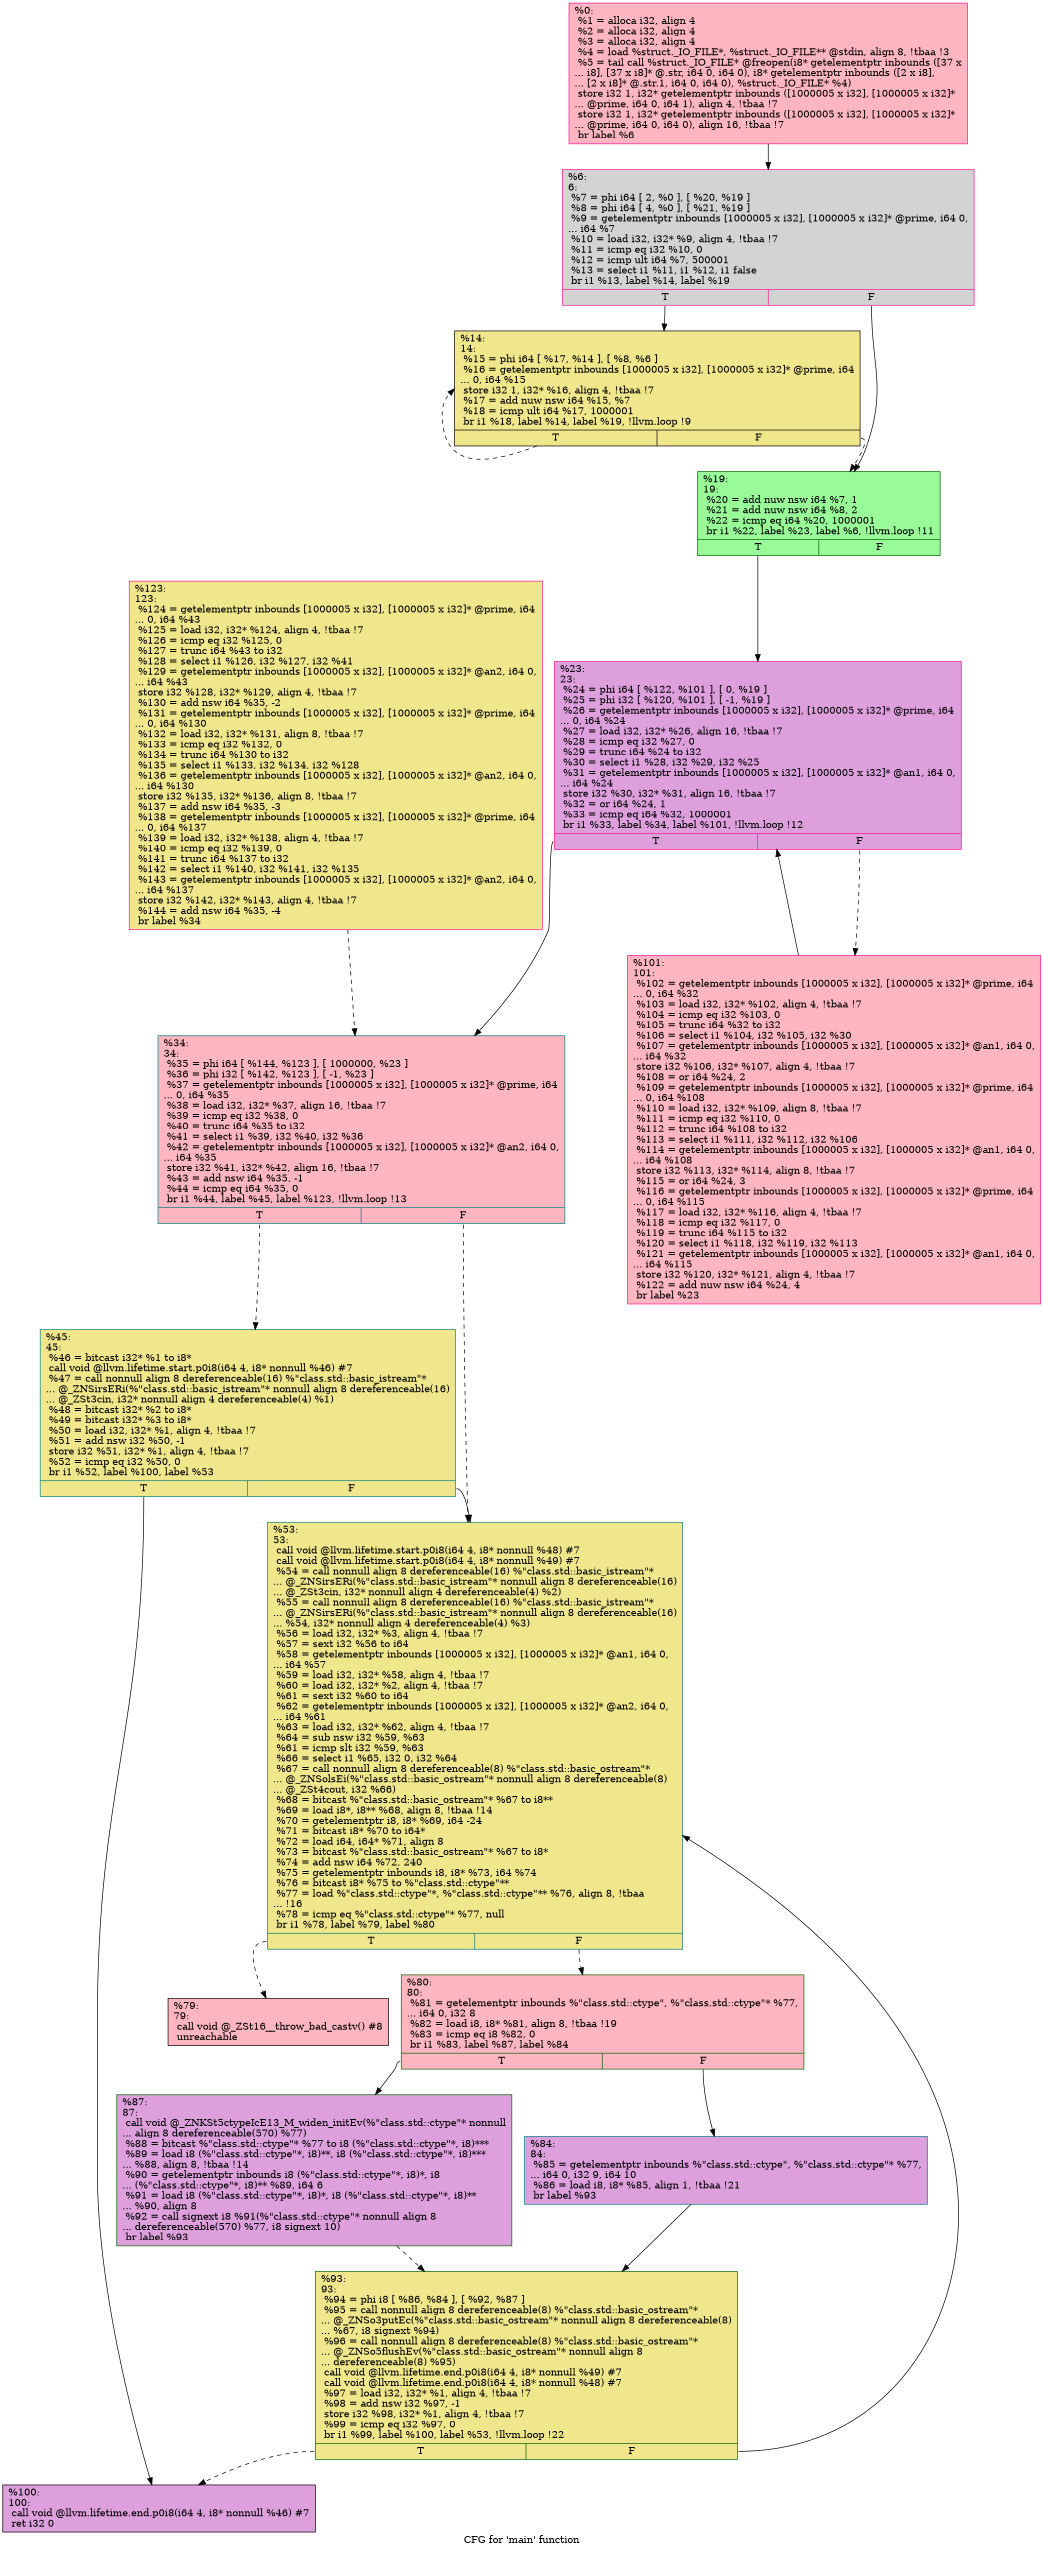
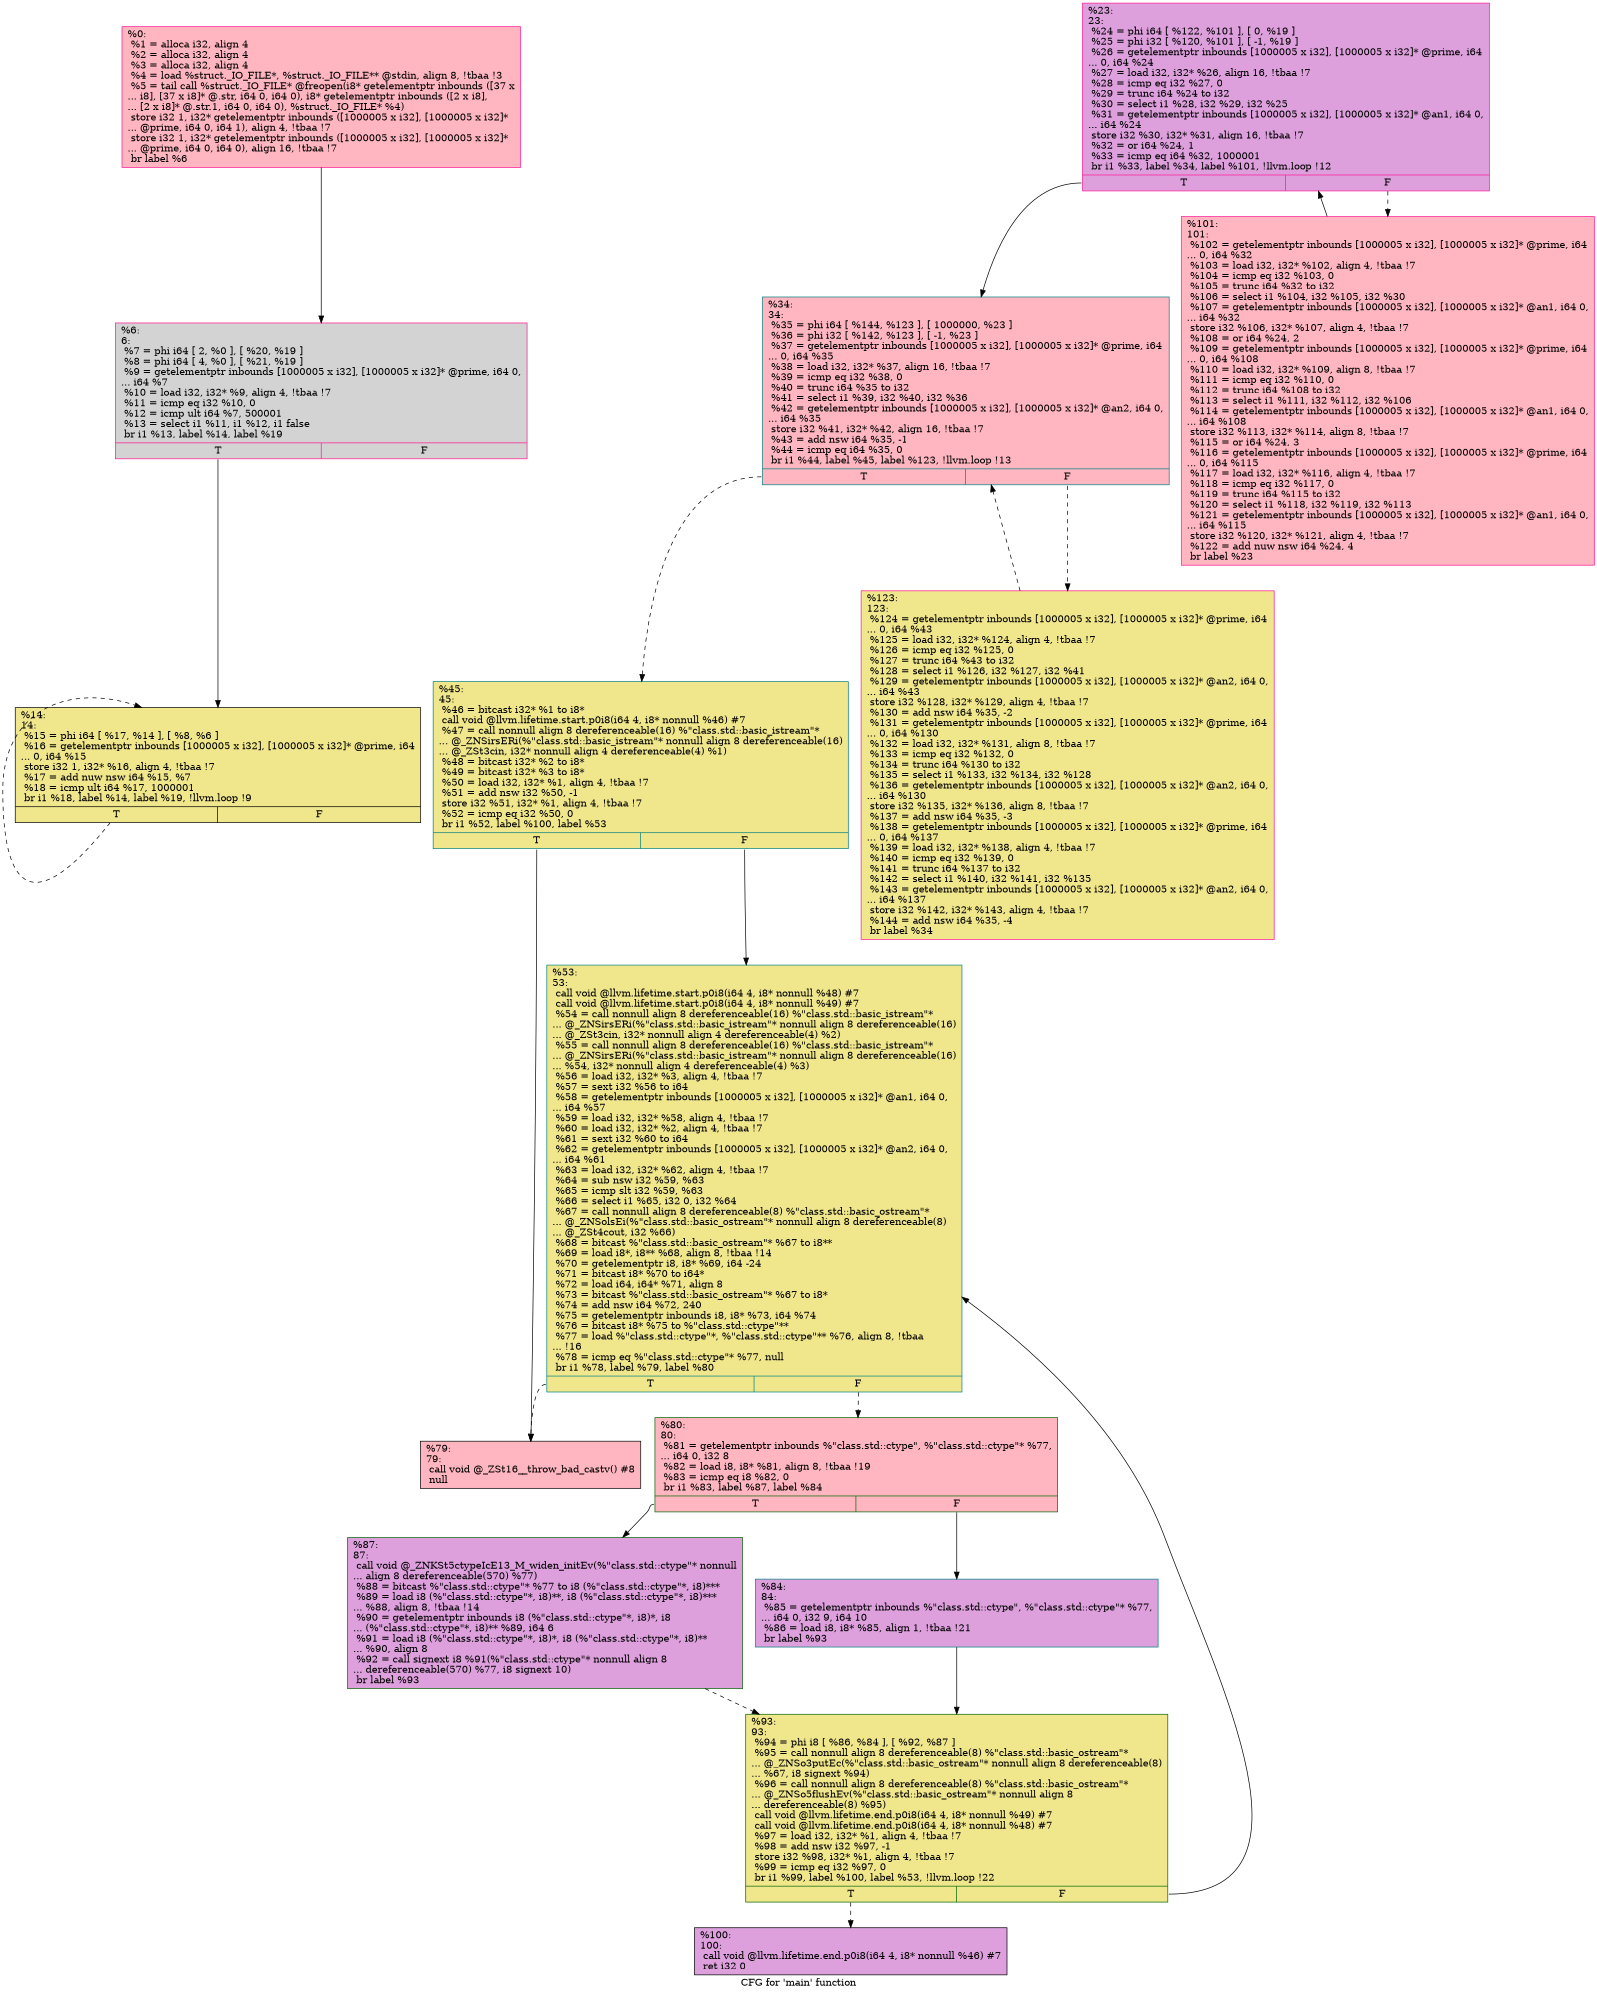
node "%19:": removed
edge "%34:" -> "%53:": now "%34:" -> "%123:"
node "%53:": text "%61 = icmp slt i32 %59, %63" -> "%65 = icmp slt i32 %59, %63"
edge "%45:" -> "%100:": now "%45:" -> "%79:"
node "%79:": text "unreachable" -> "null"
